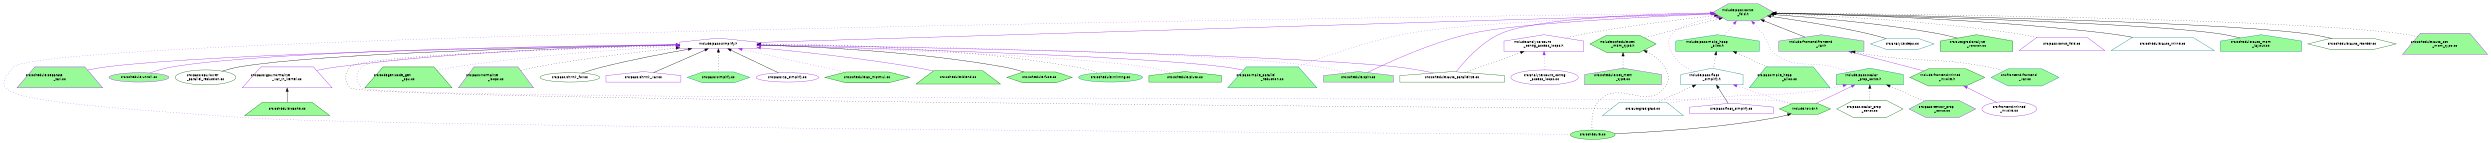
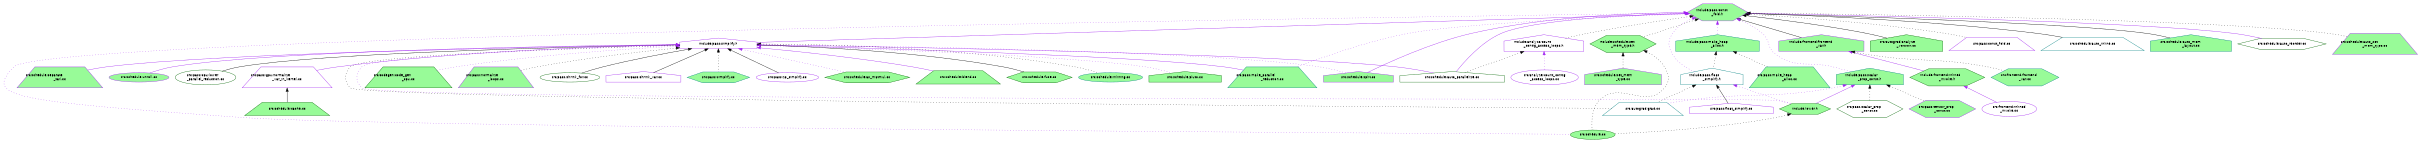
edge "src/schedule/auto_reorder.cc" -> "include/pass/const _fold.h": color black -> purple
node "src/analyze/deps.cc": removed
edge "src/schedule.cc" -> "include/lower.h": style solid -> dotted
